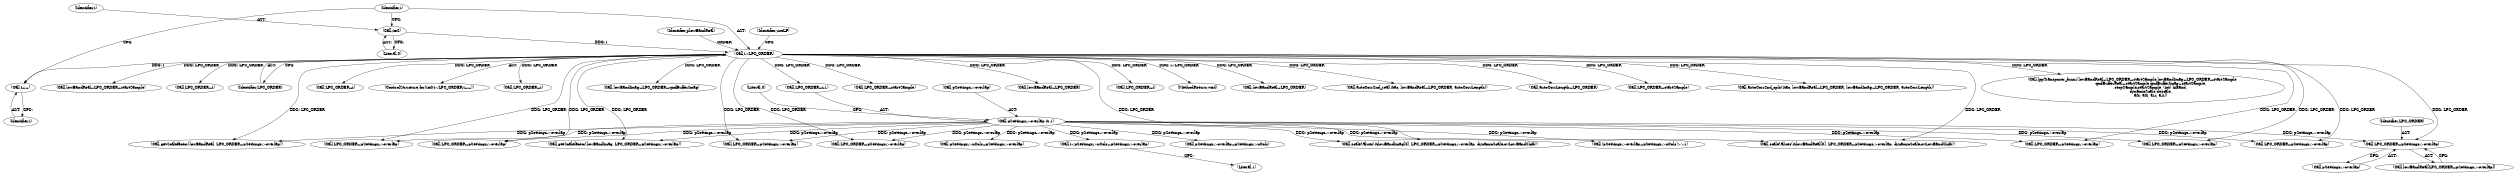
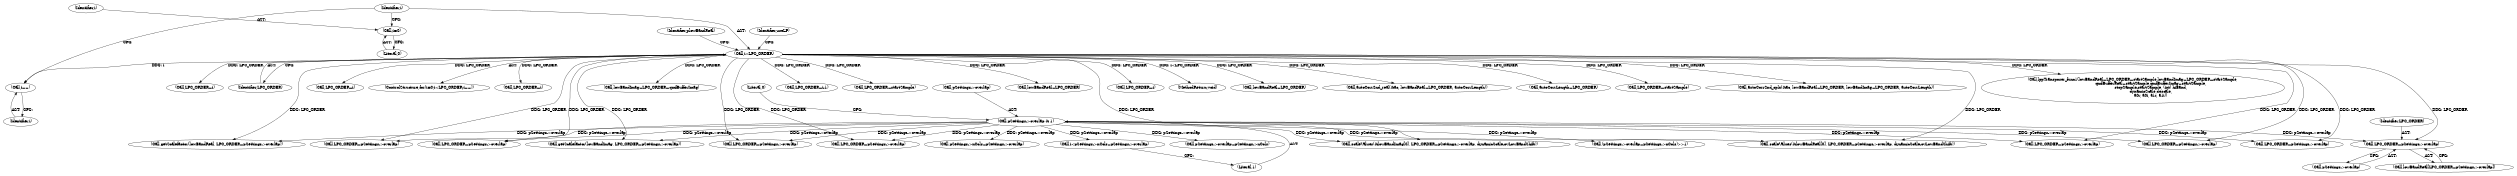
edge "(Call,i=0)" -> "(Call,i<LPC_ORDER)": removed, label "DDG: i"
edge "(Identifier,plowBandReal)" -> "(Call,i<LPC_ORDER)": label "ORDER: " -> "CFG: "
node "(Call,lowBandReal+LPC_ORDER+startSample)": removed
edge "(Call,LPC_ORDER+i-1)" -> "(Call,pSettings->overlap & 1)": now "(Literal,1)" -> "(Call,pSettings->overlap & 1)"
